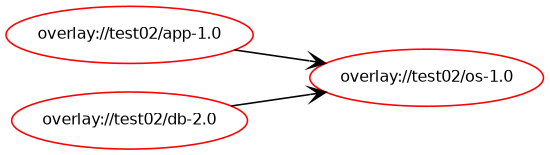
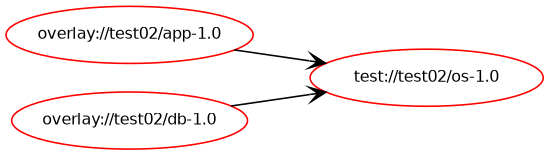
node "overlay://test02/os-1.0": label "overlay://test02/os-1.0" -> "test://test02/os-1.0"
node "overlay://test02/db-2.0": label "overlay://test02/db-2.0" -> "overlay://test02/db-1.0"
